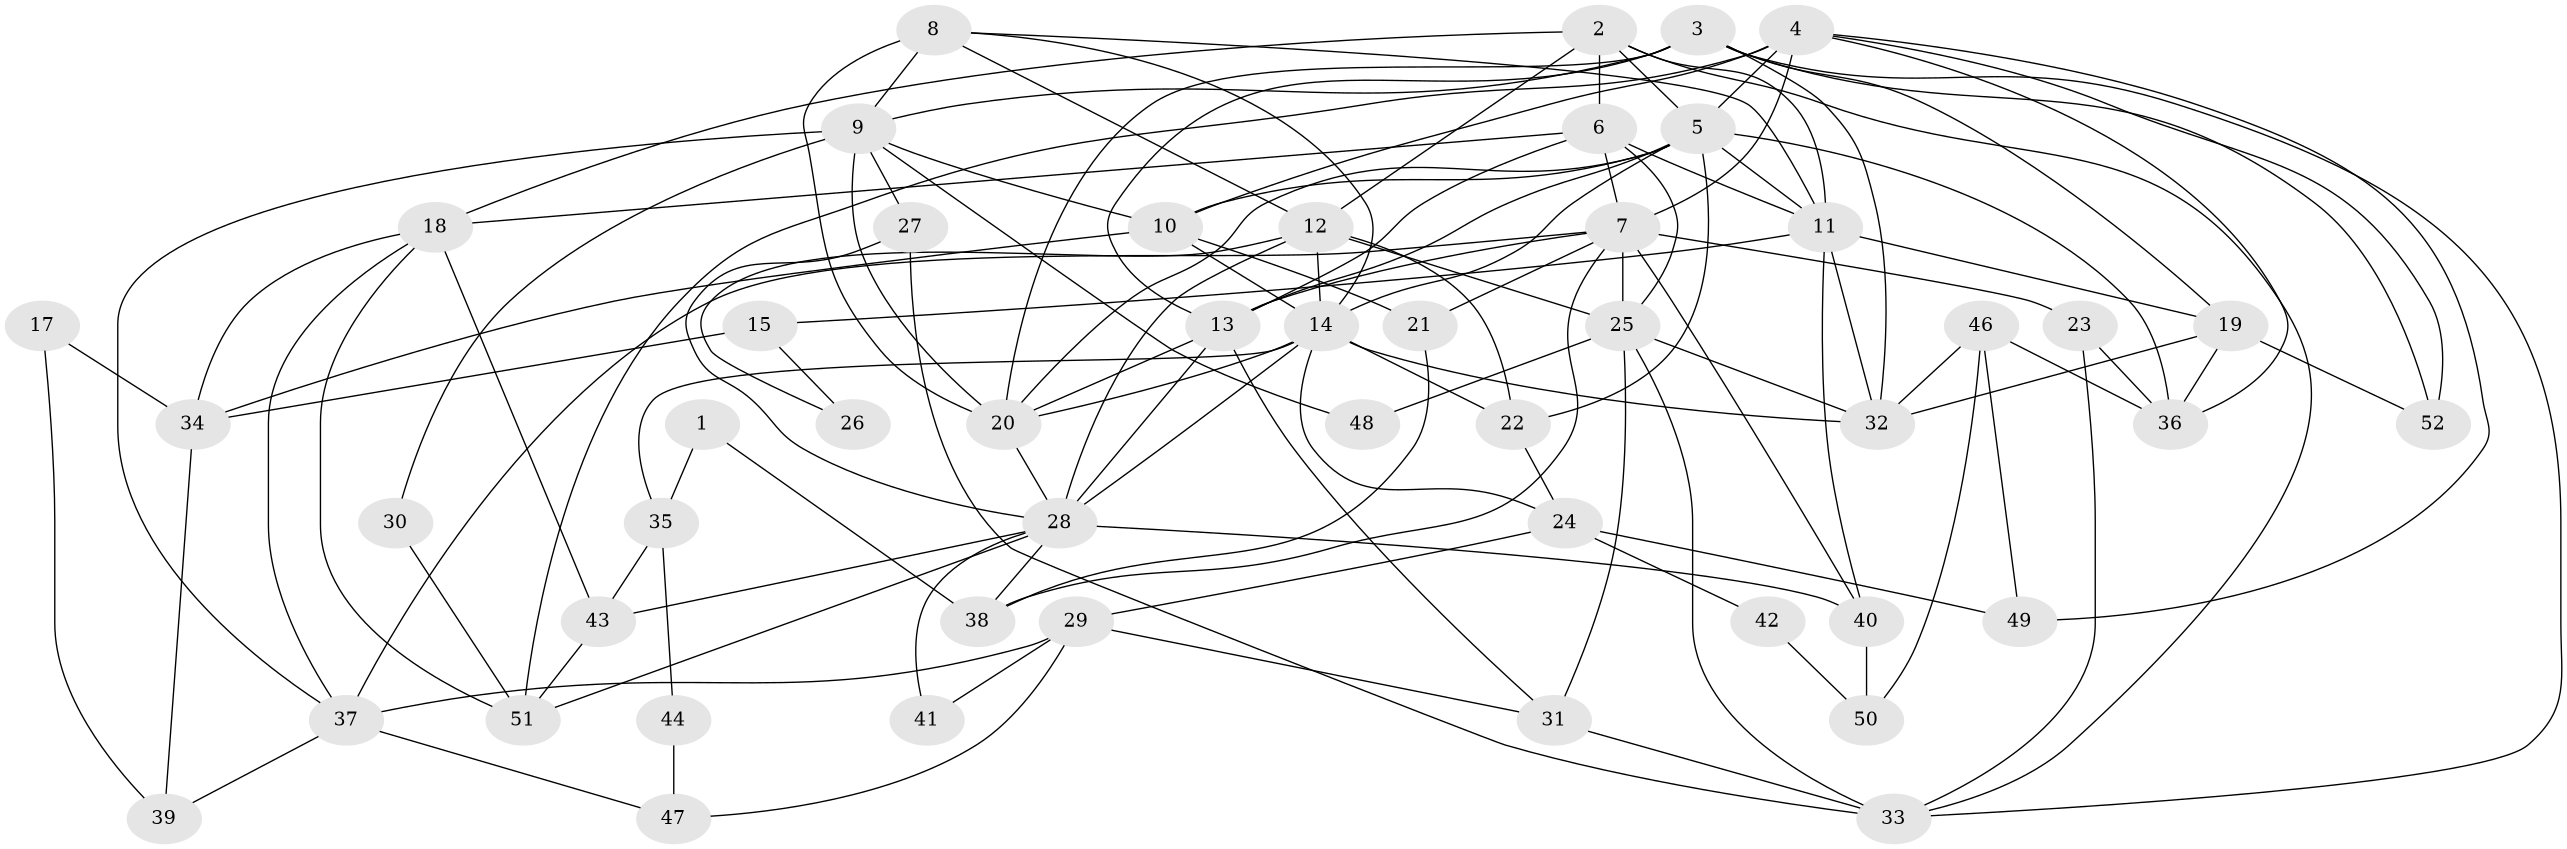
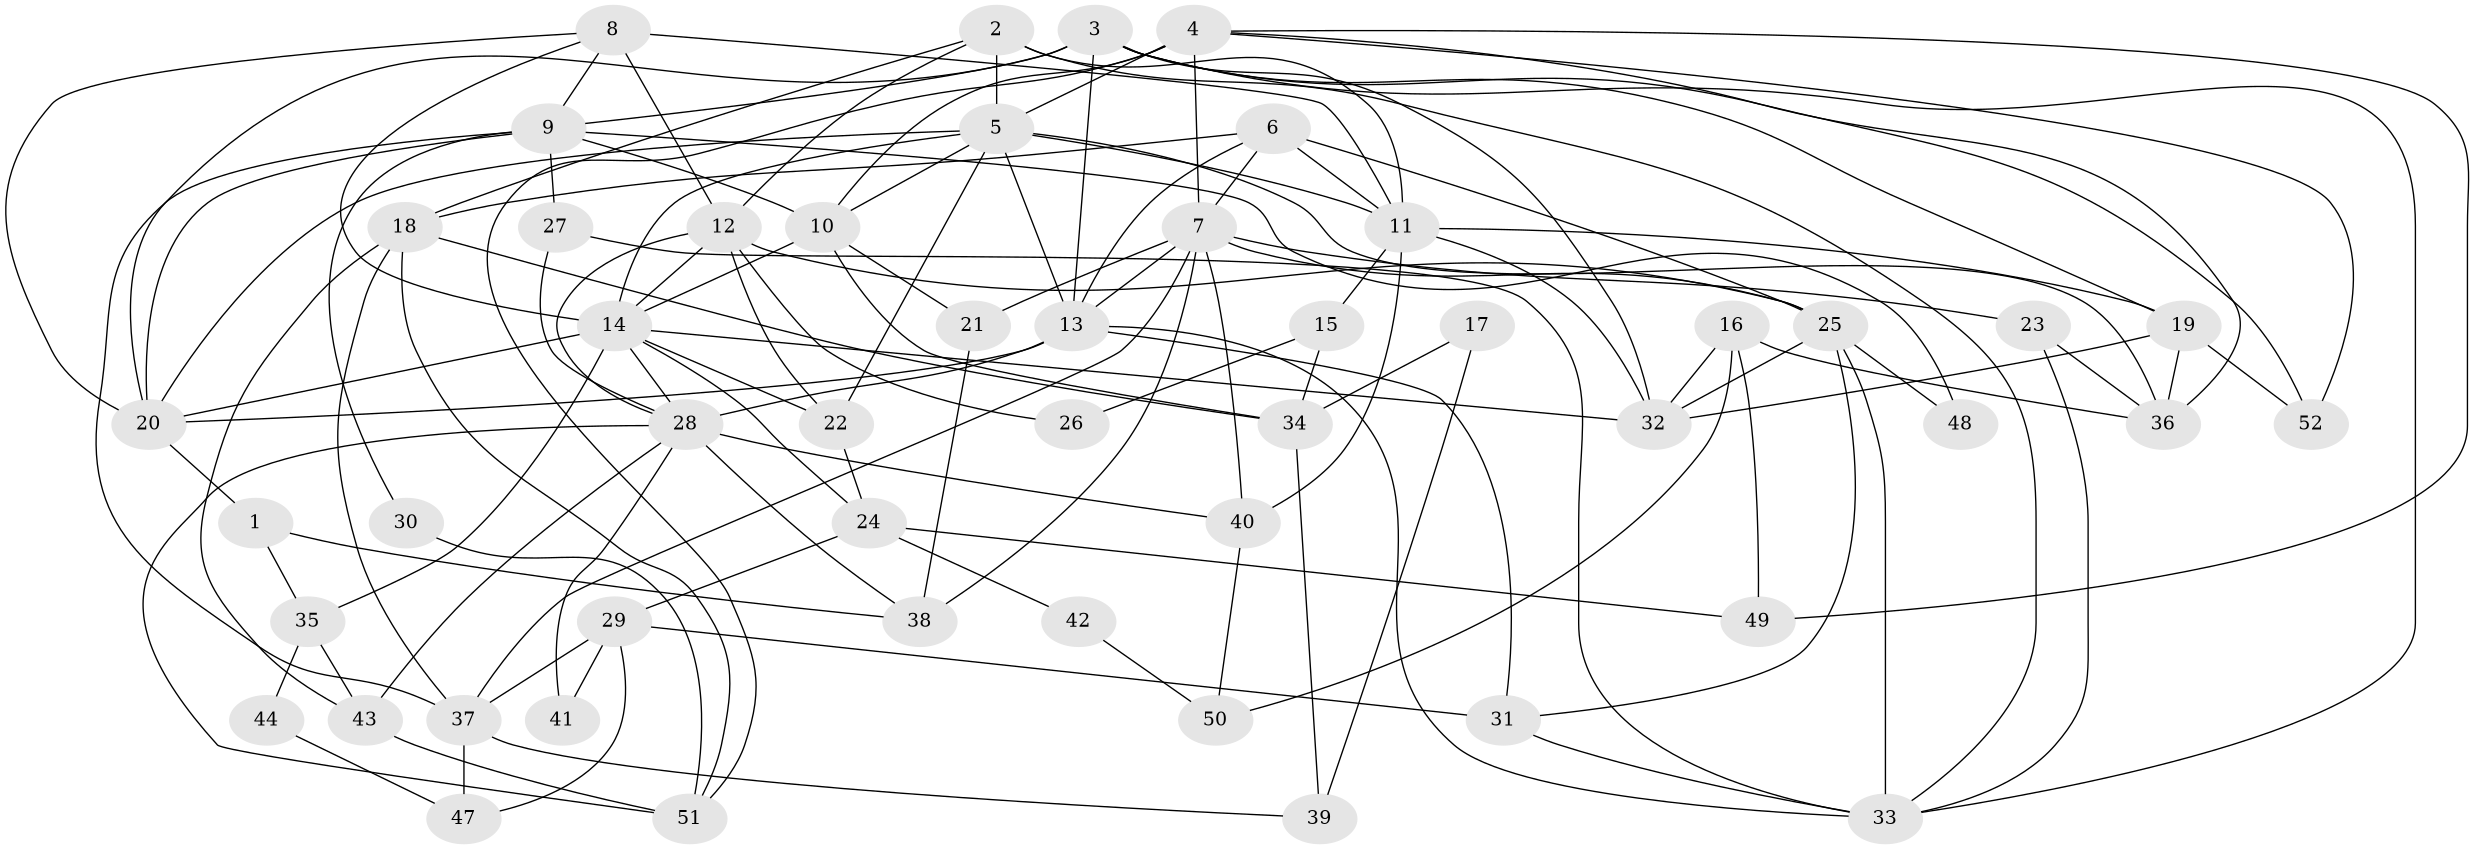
edge "2" -- "6": removed
node "46": label "46" -> "16"
edge "20" -- "28": now "20" -- "1"
edge "13" -- "33": added
